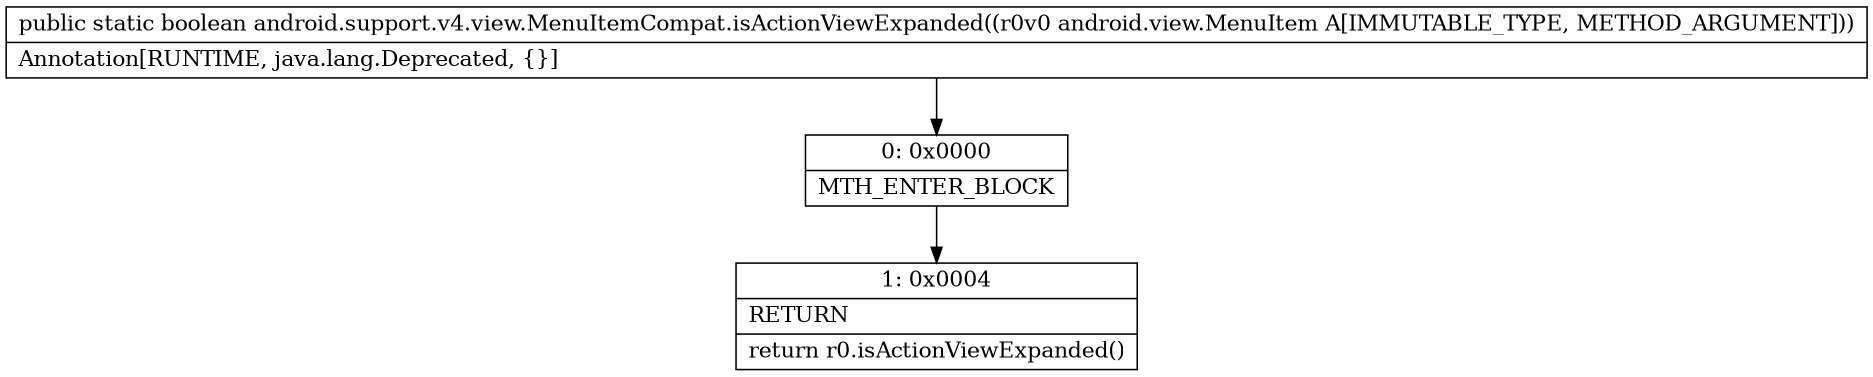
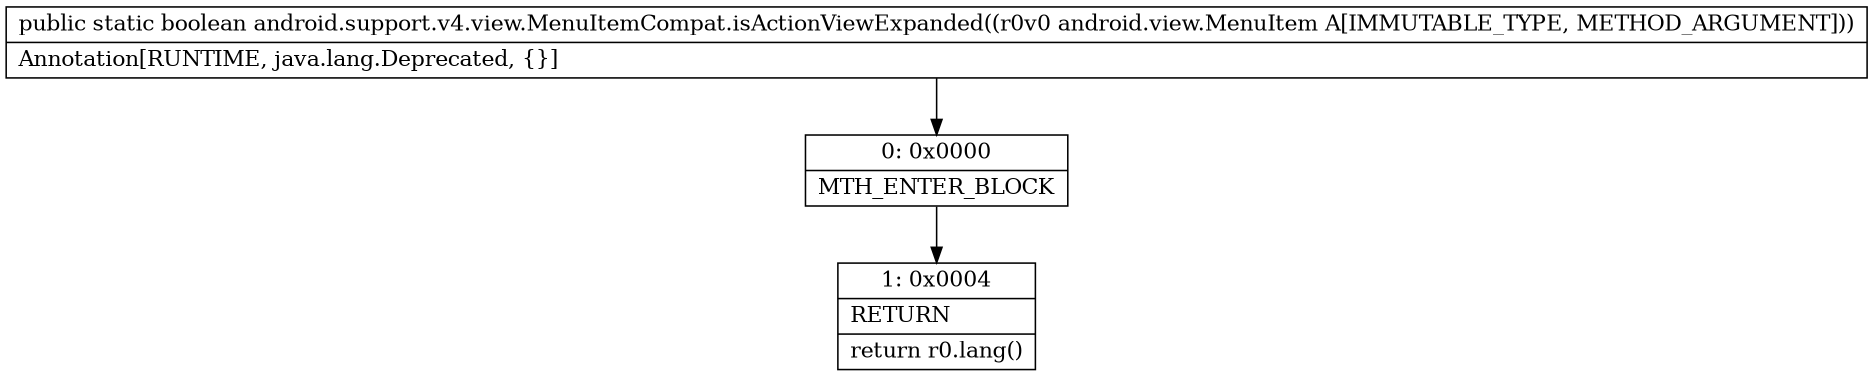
node "1: 0x0004": text "return r0.isActionViewExpanded()" -> "return r0.lang()"
